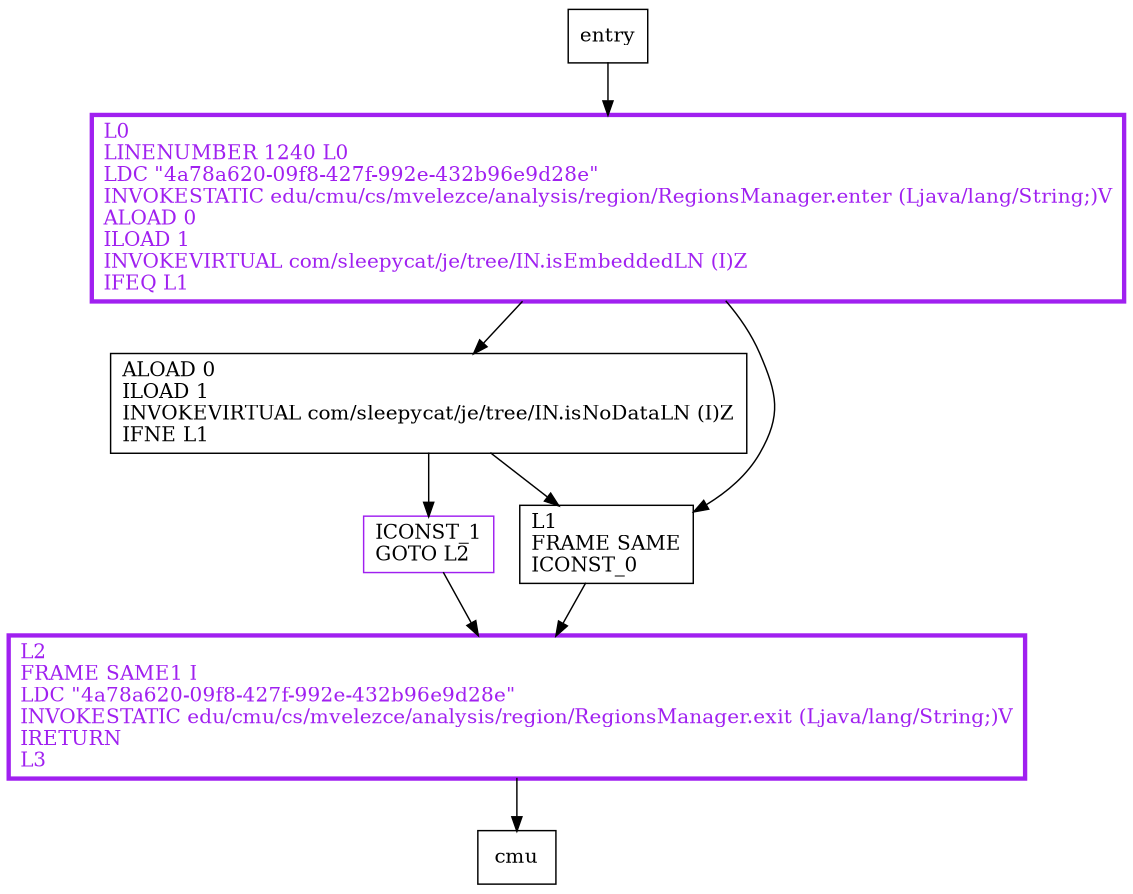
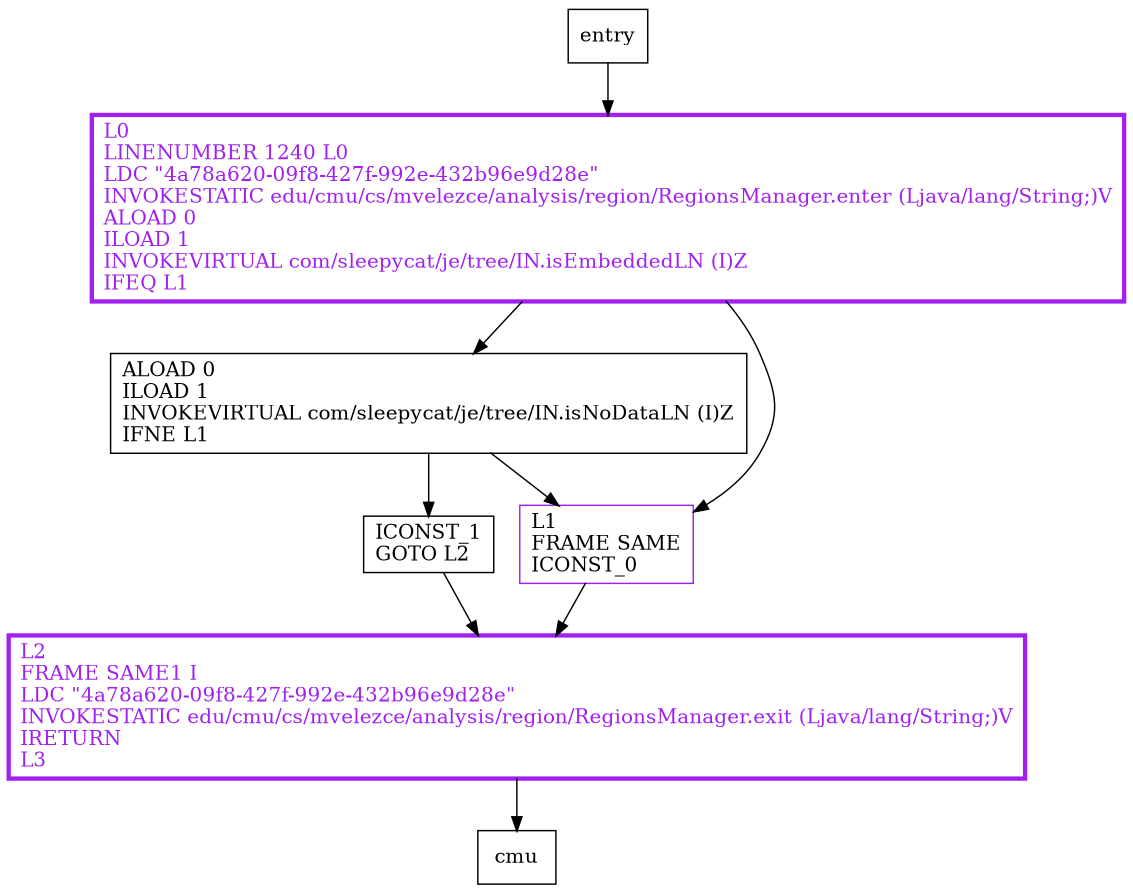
node "ICONST_1 GOTO L2": color purple -> black
node "L1 FRAME SAME ICONST_0": color black -> purple
